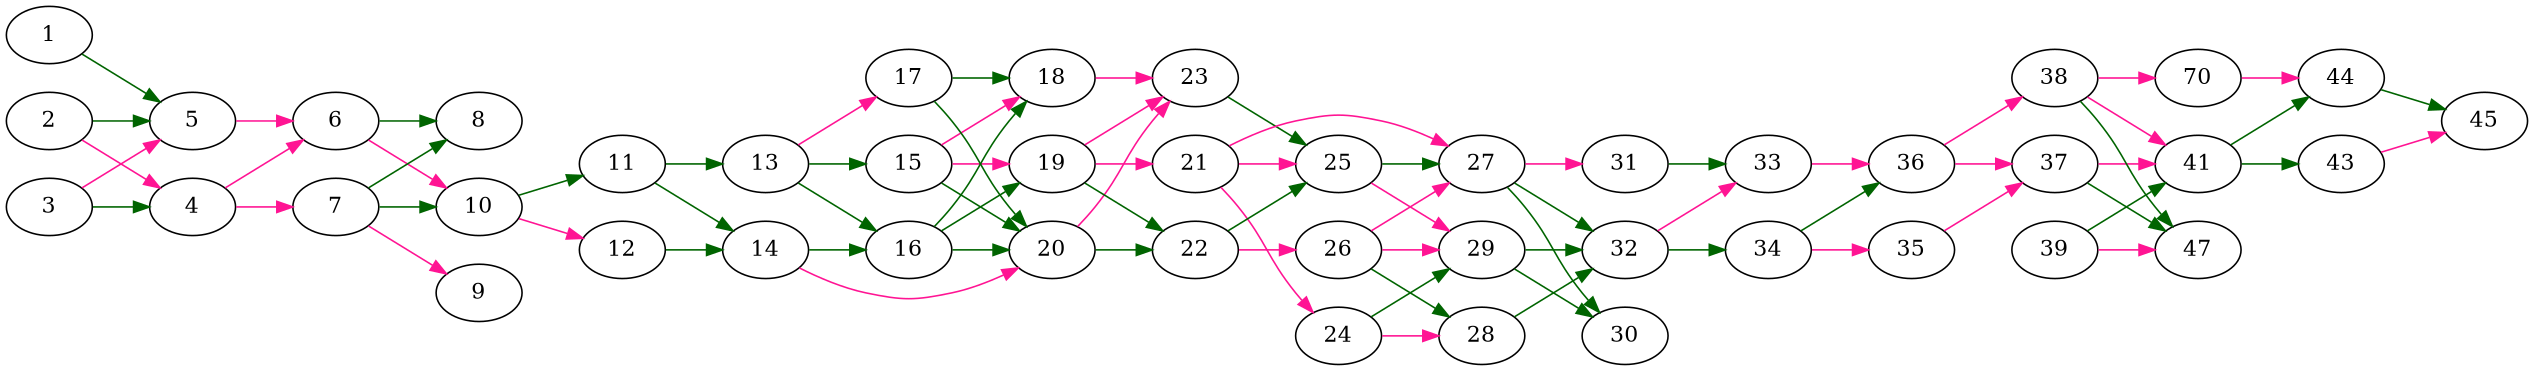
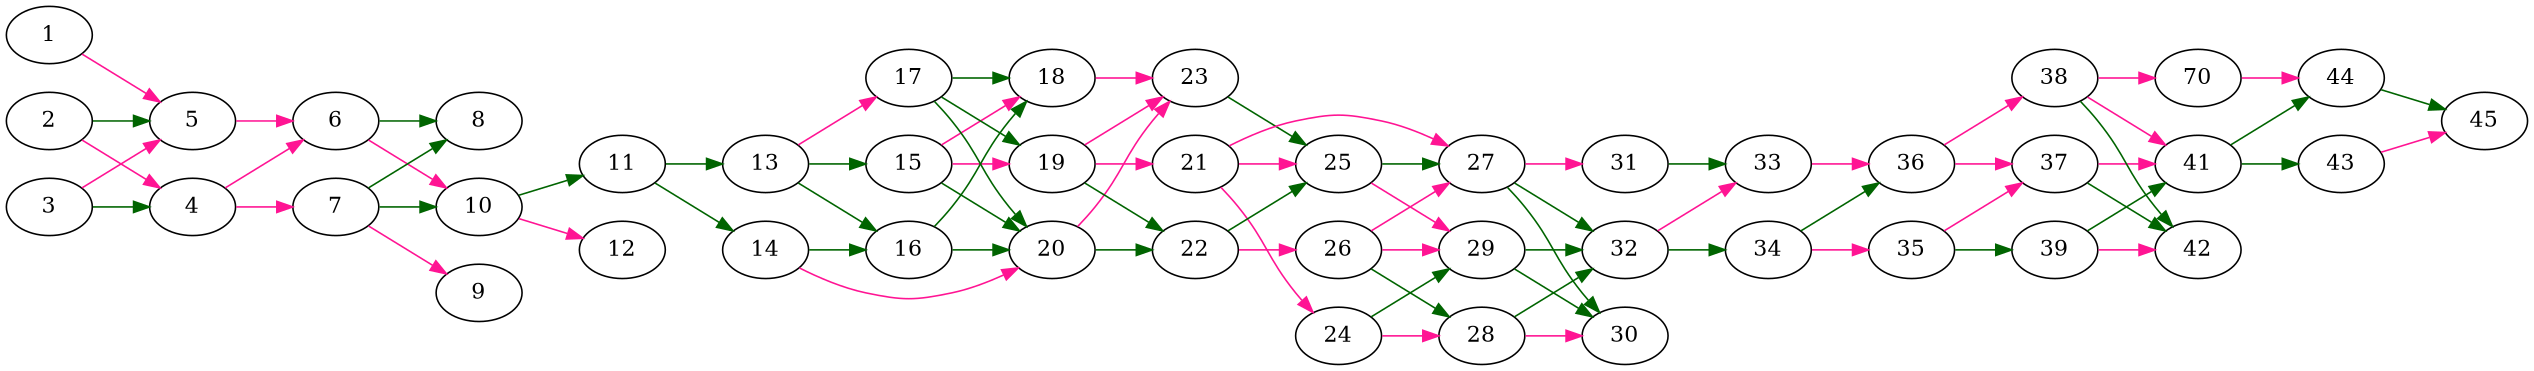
edge "1" -> "5": color darkgreen -> deeppink
edge "16" -> "19": now "17" -> "19"
edge "12" -> "14": removed
edge "35" -> "39": added
node "47": label "47" -> "42"
edge "28" -> "30": added
